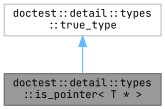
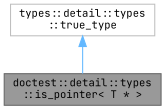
node "doctest::detail::types ::true_type": label "doctest::detail::types ::true_type" -> "types::detail::types ::true_type"
